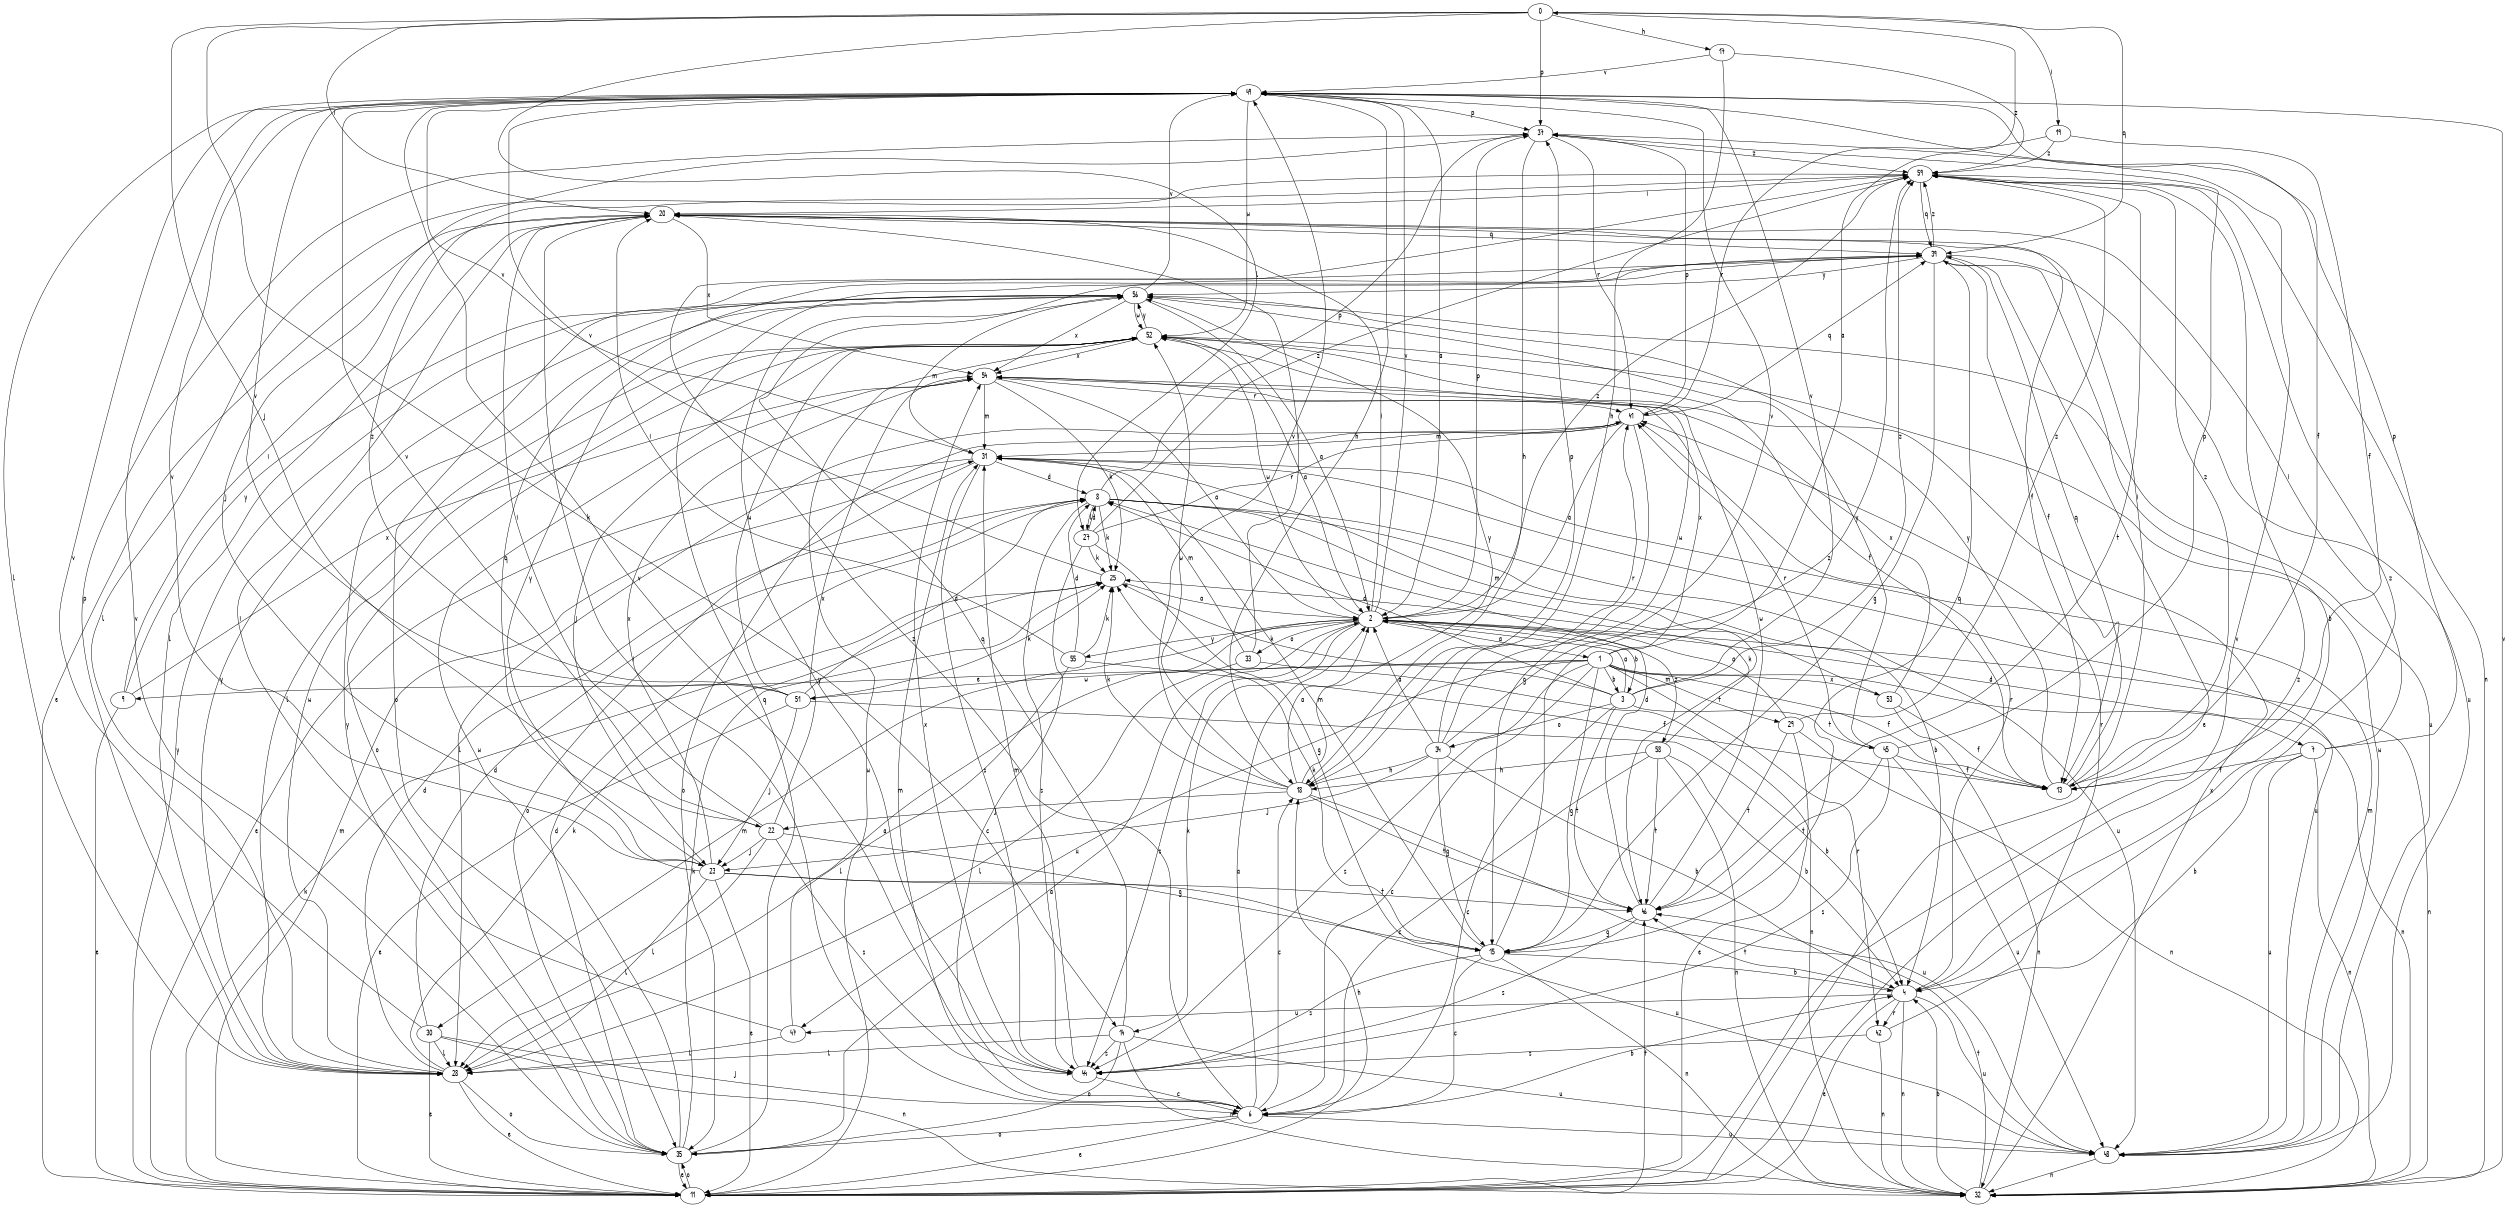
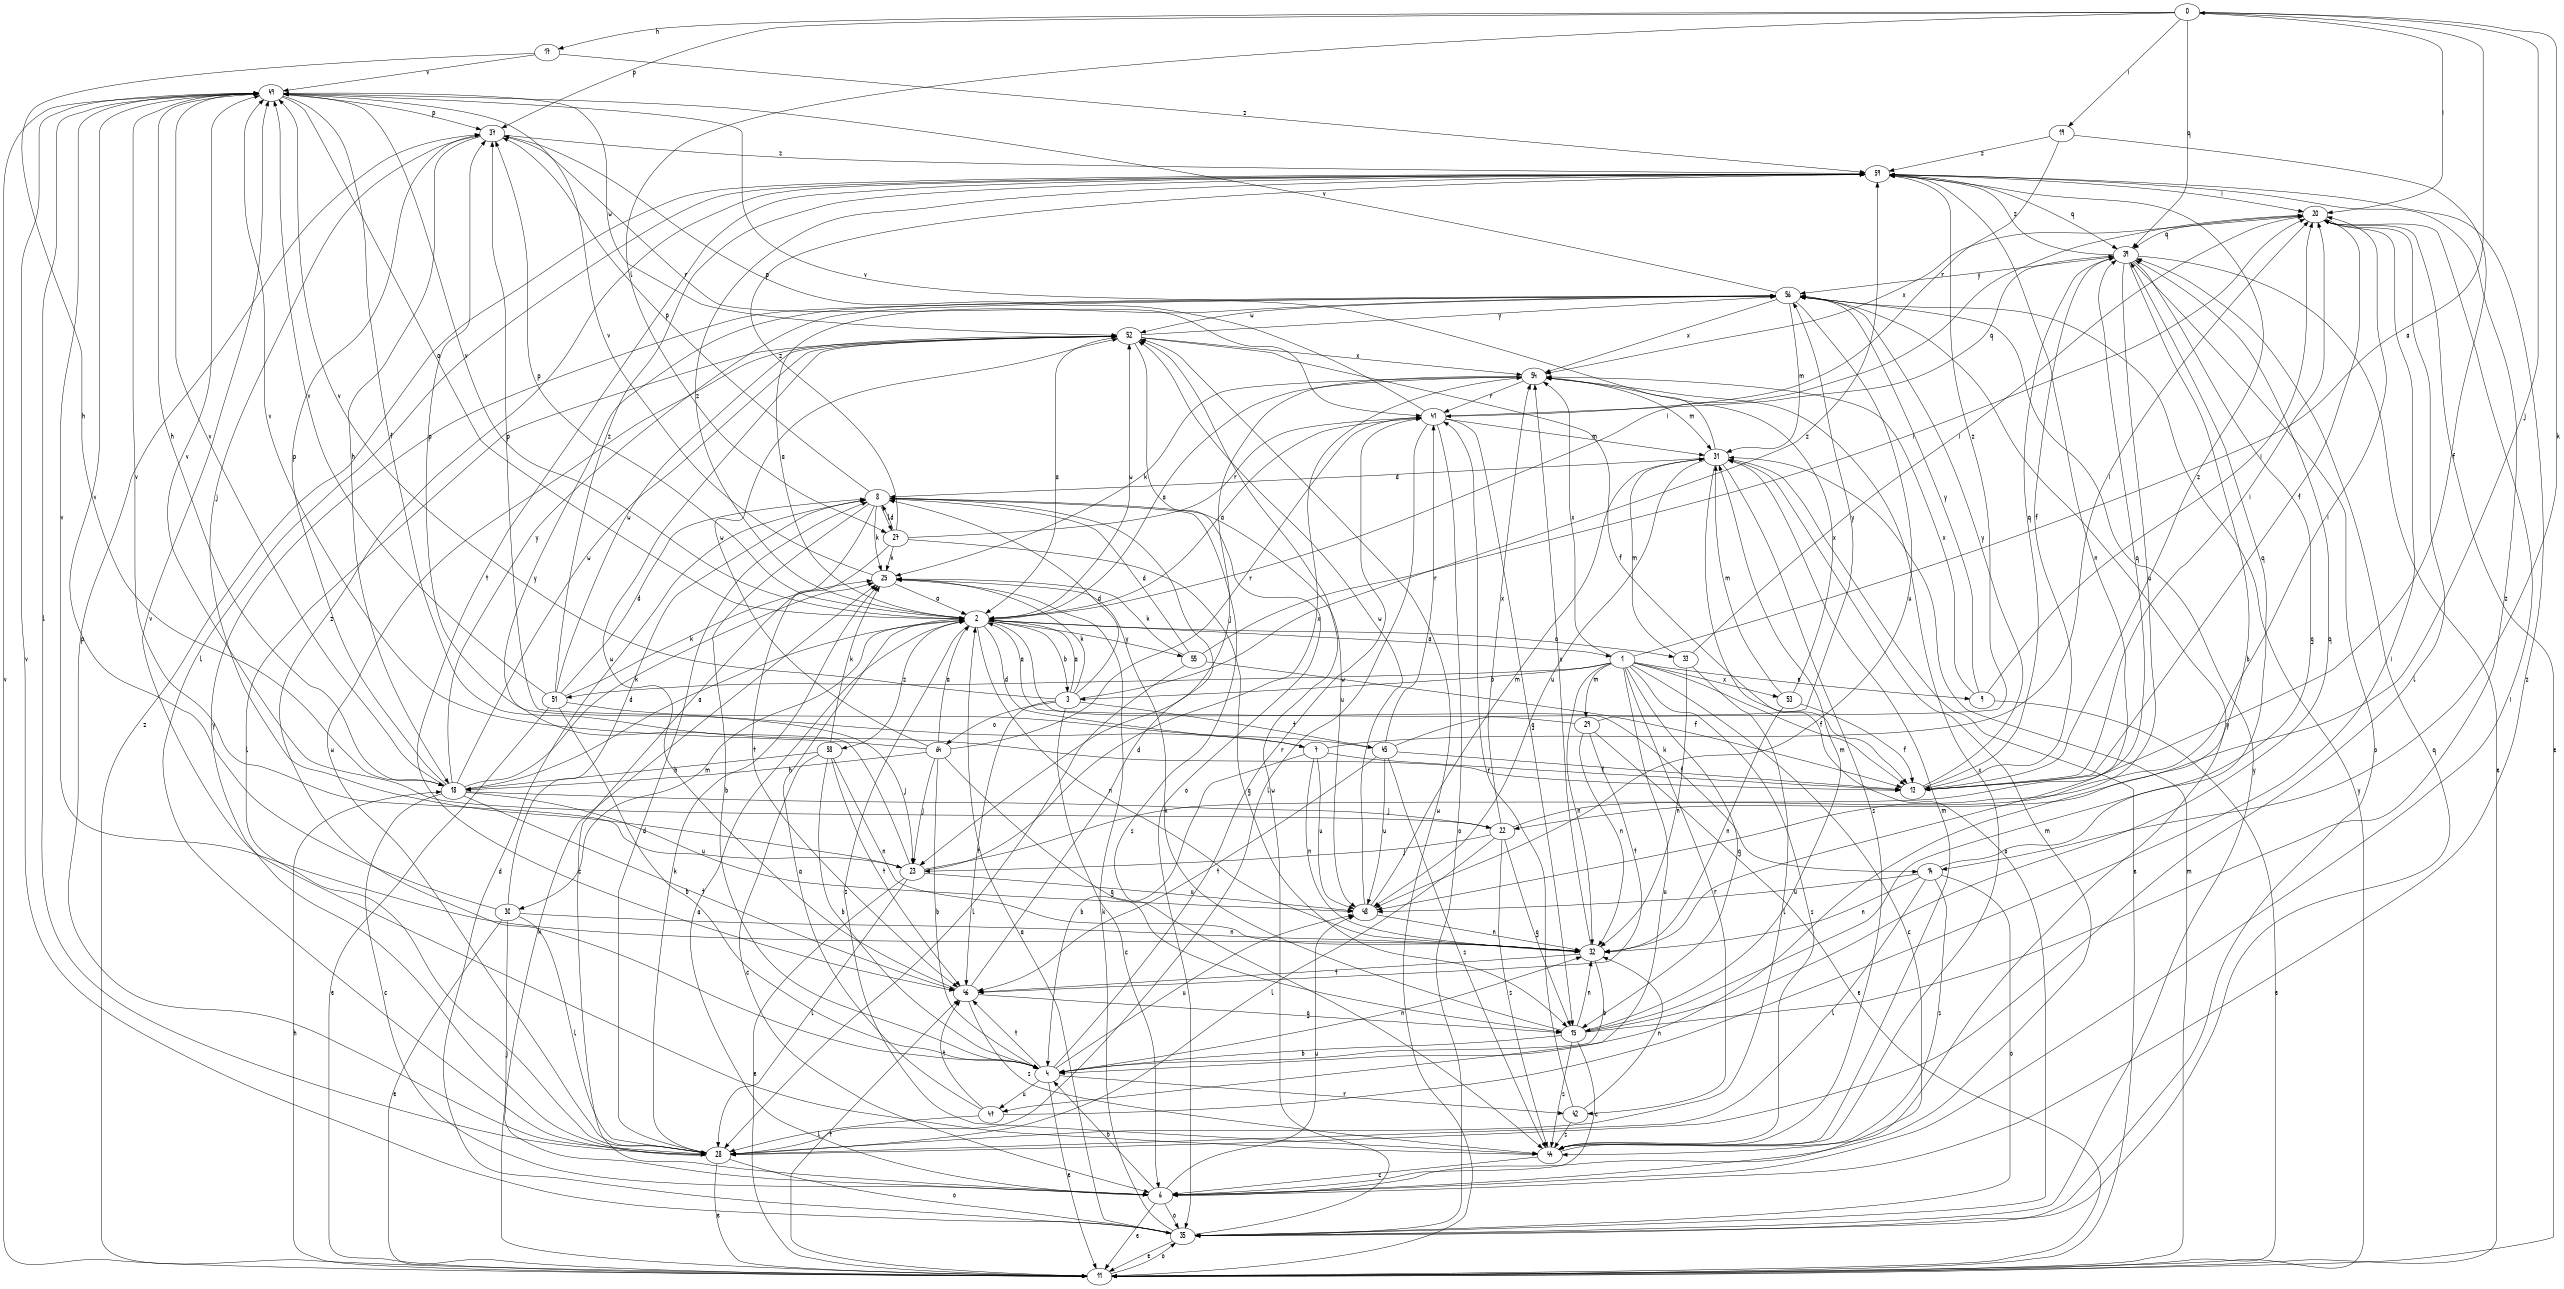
node "34": label "34" -> "64"
edge "23" -> "46": now "47" -> "46"
edge "6" -> "18": reversed
